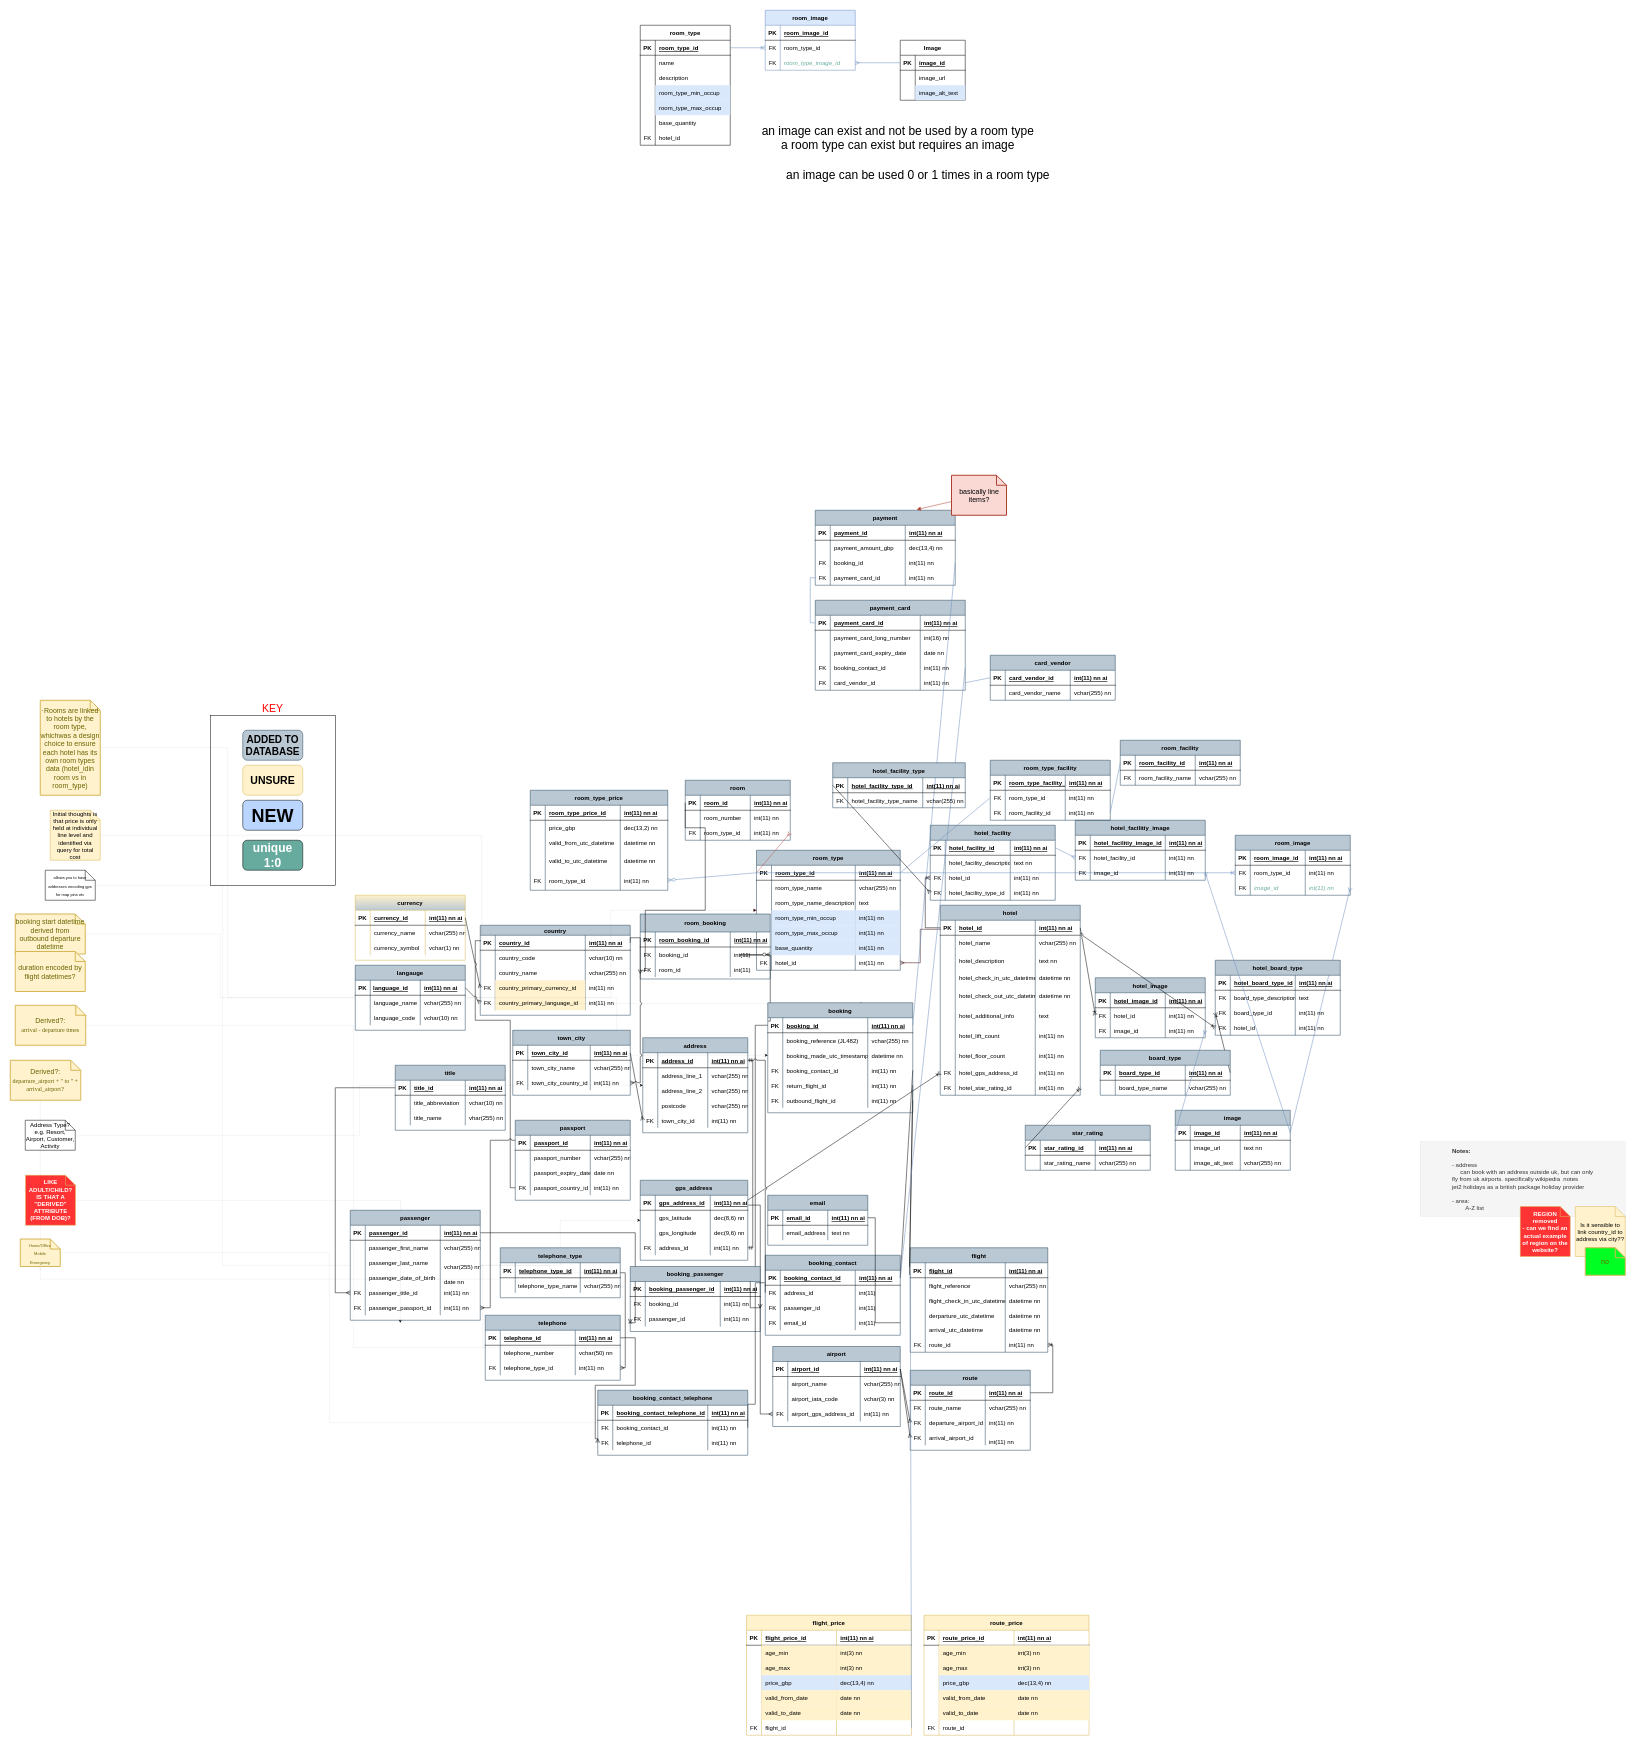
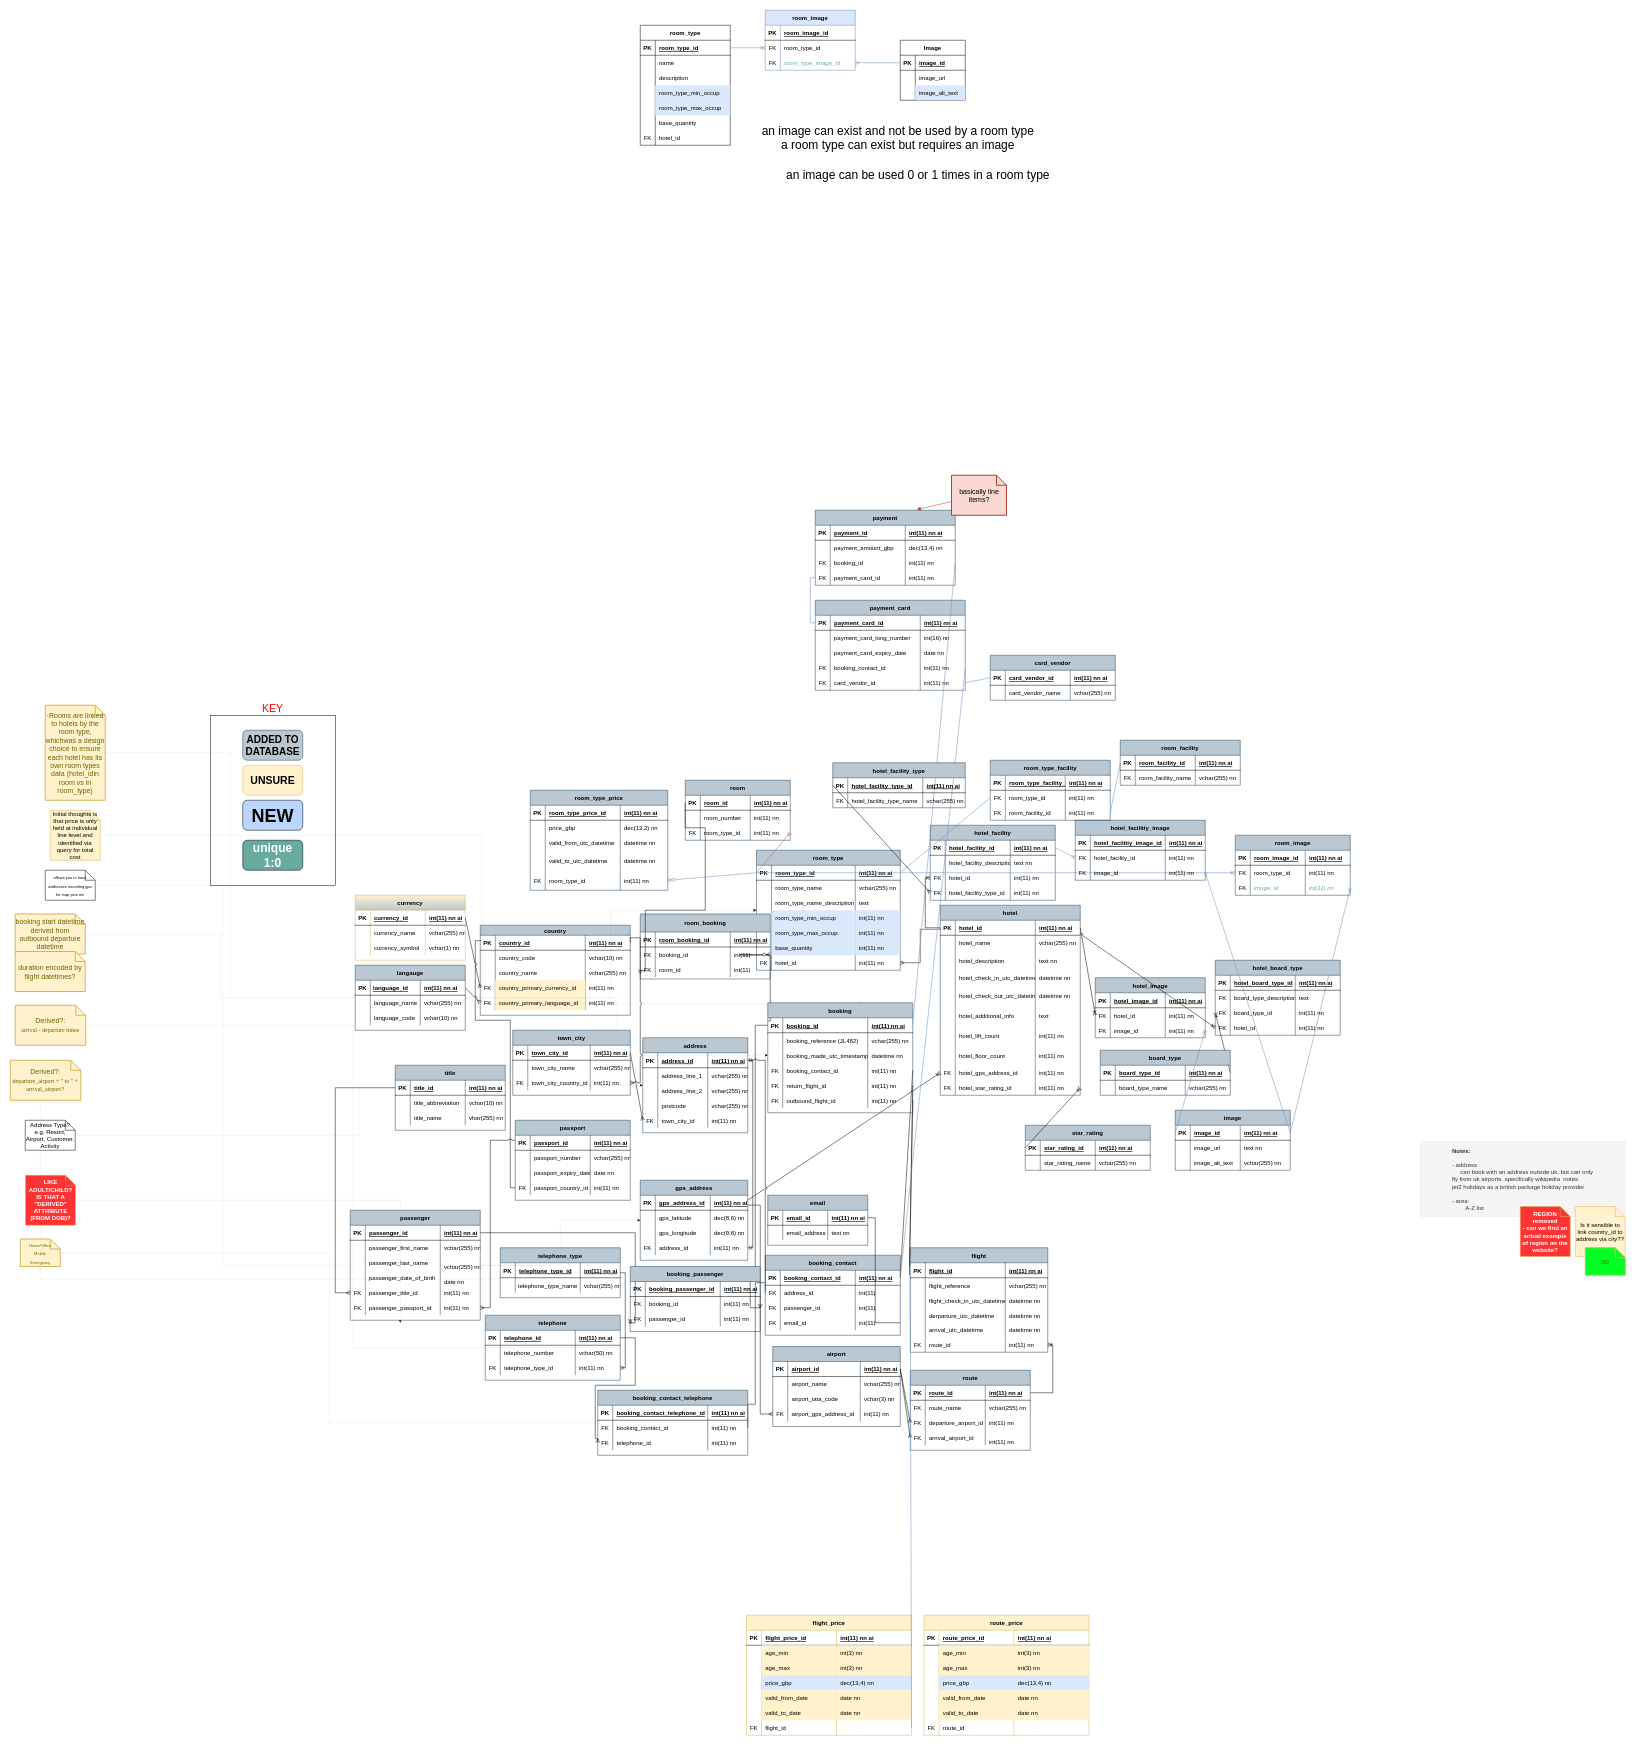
node "·Rooms are linked to hotels by the room type, whichwas a design choice to ensure each hotel has its own room types data (hotel_idin room vs in room_type)": moved (70, 748) -> (75, 753)
